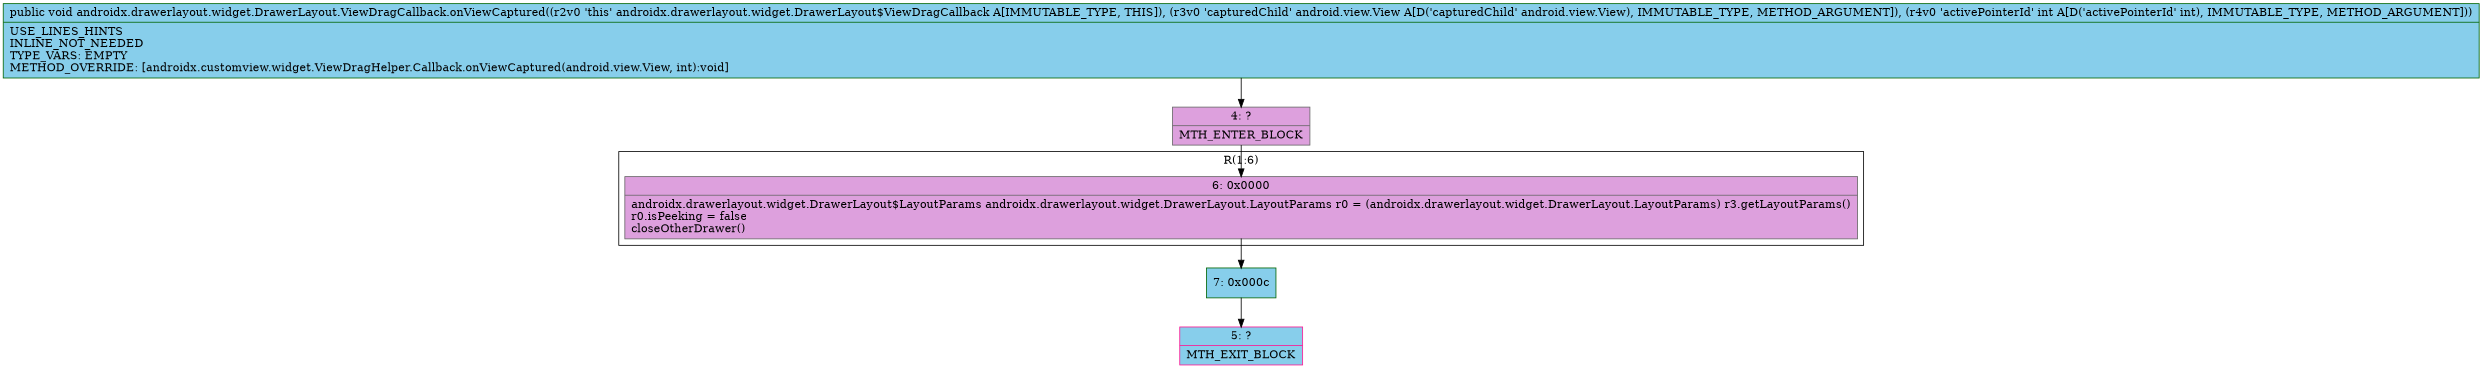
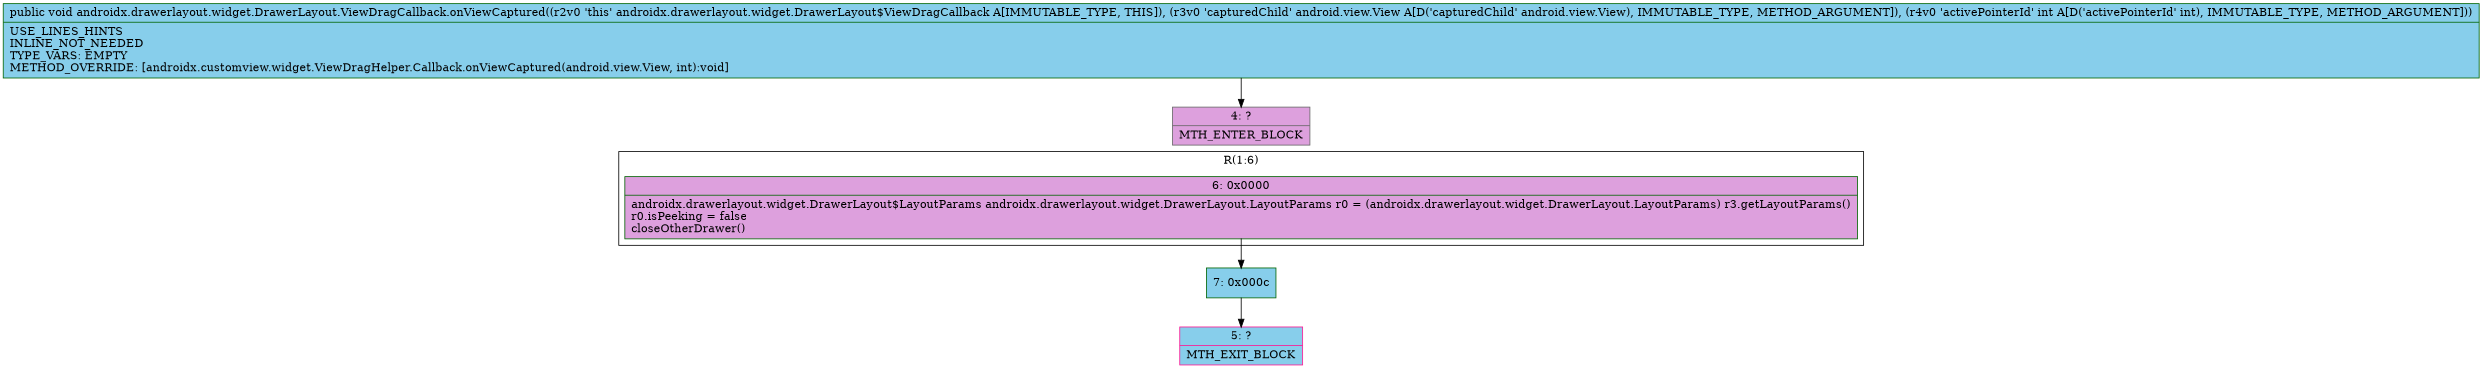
edge "4: ?" -> "6: 0x0000": removed
node "6: 0x0000": color gray40 -> darkgreen
